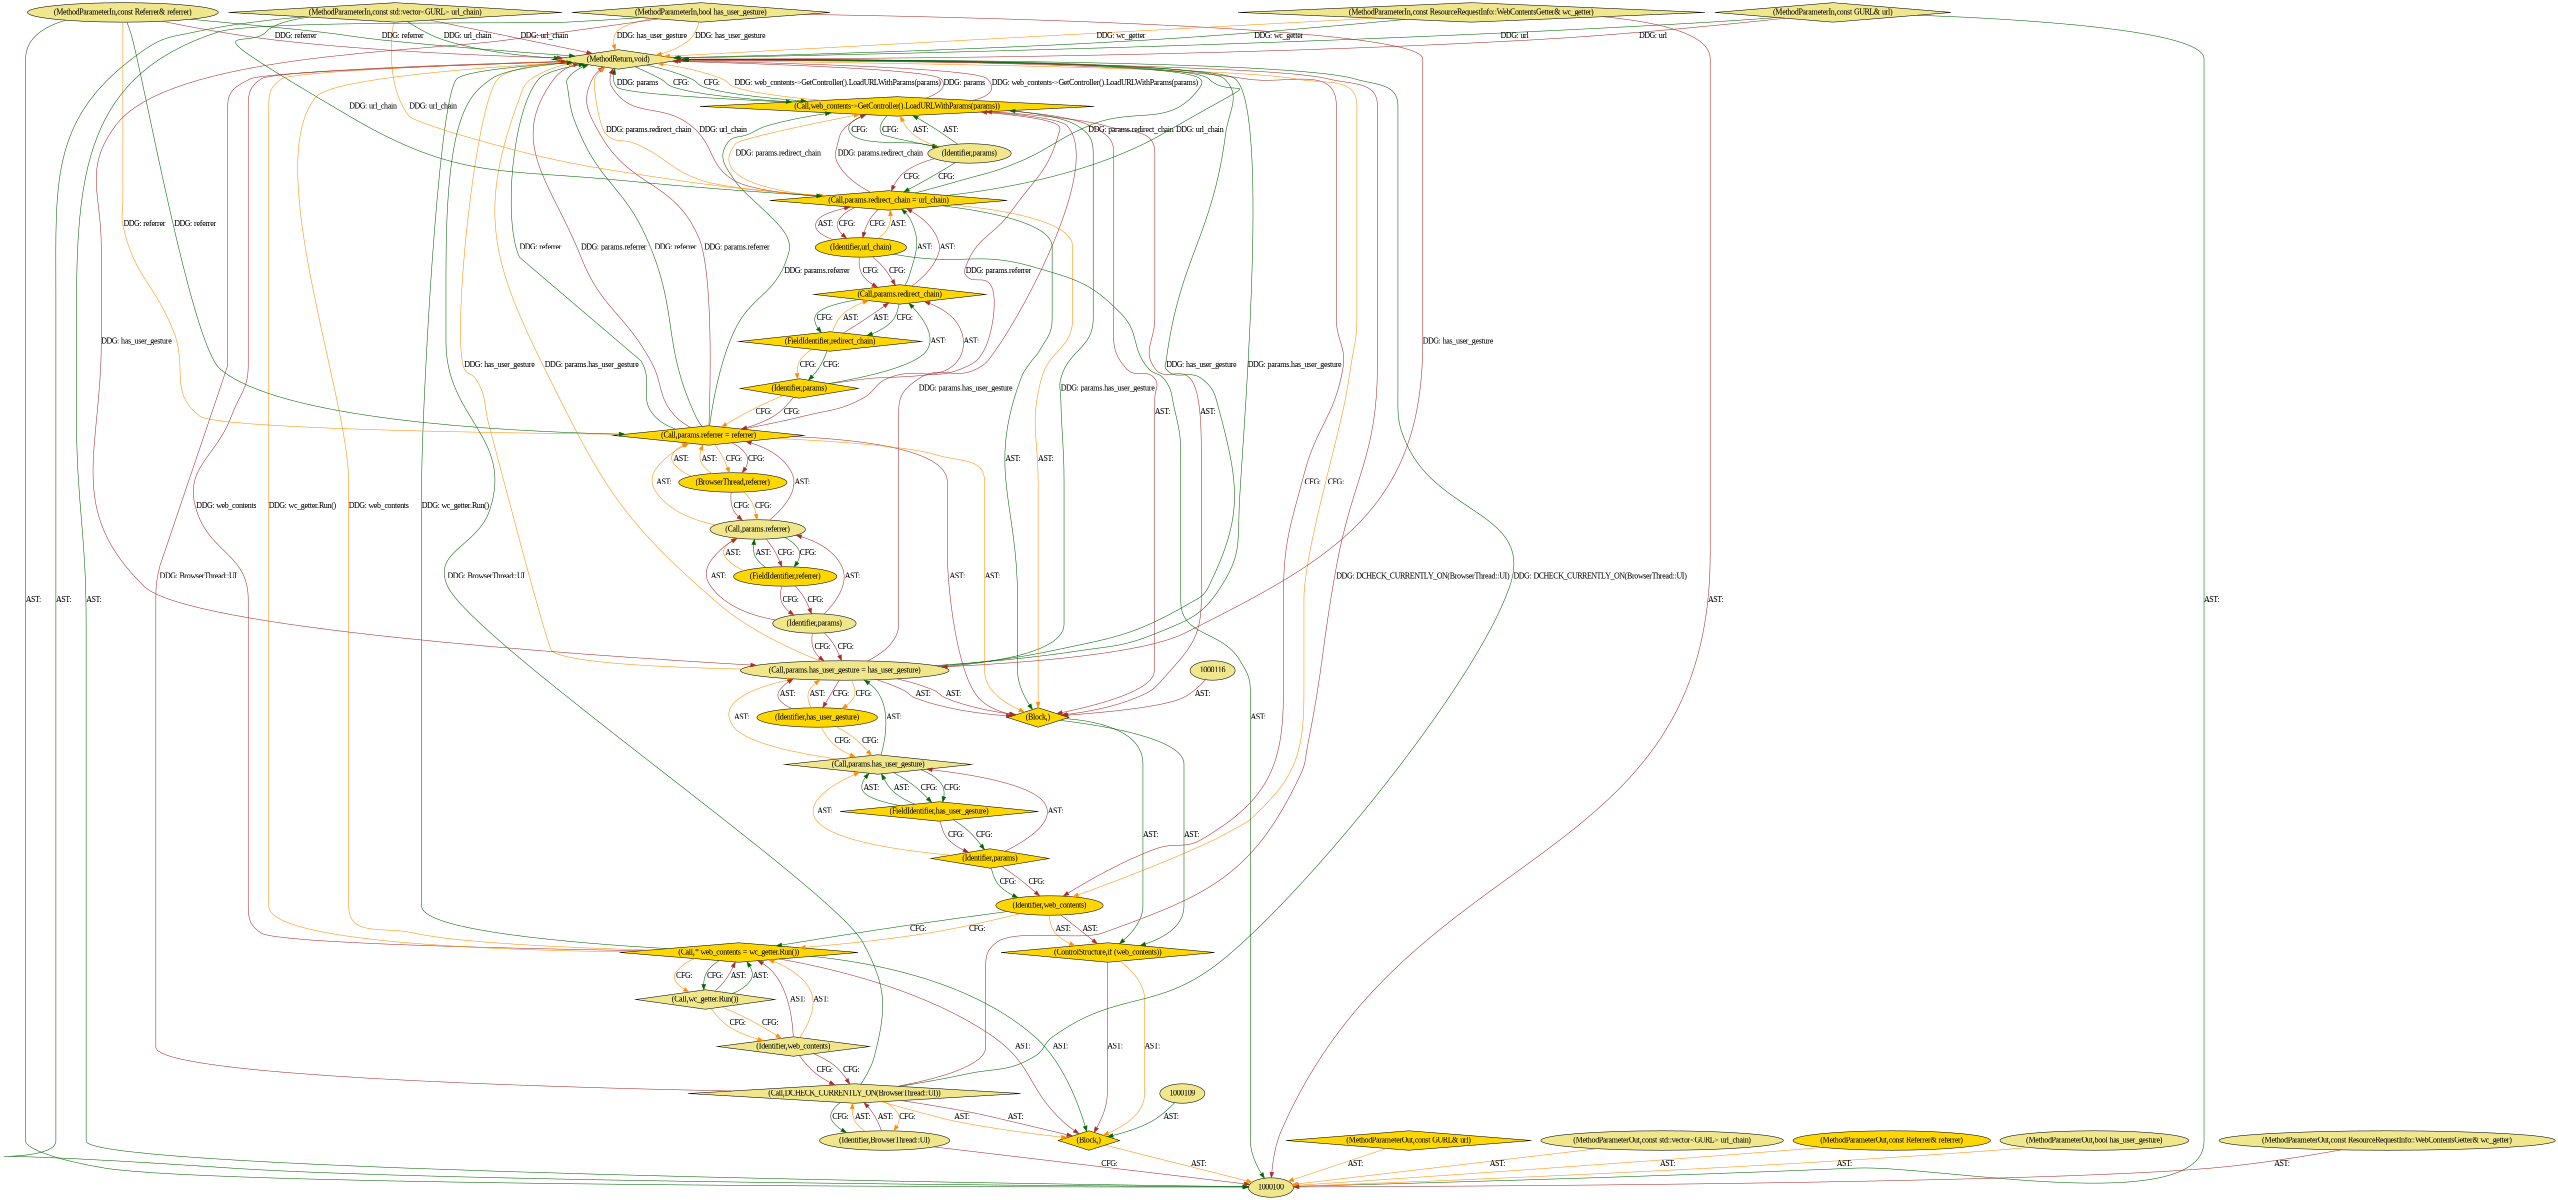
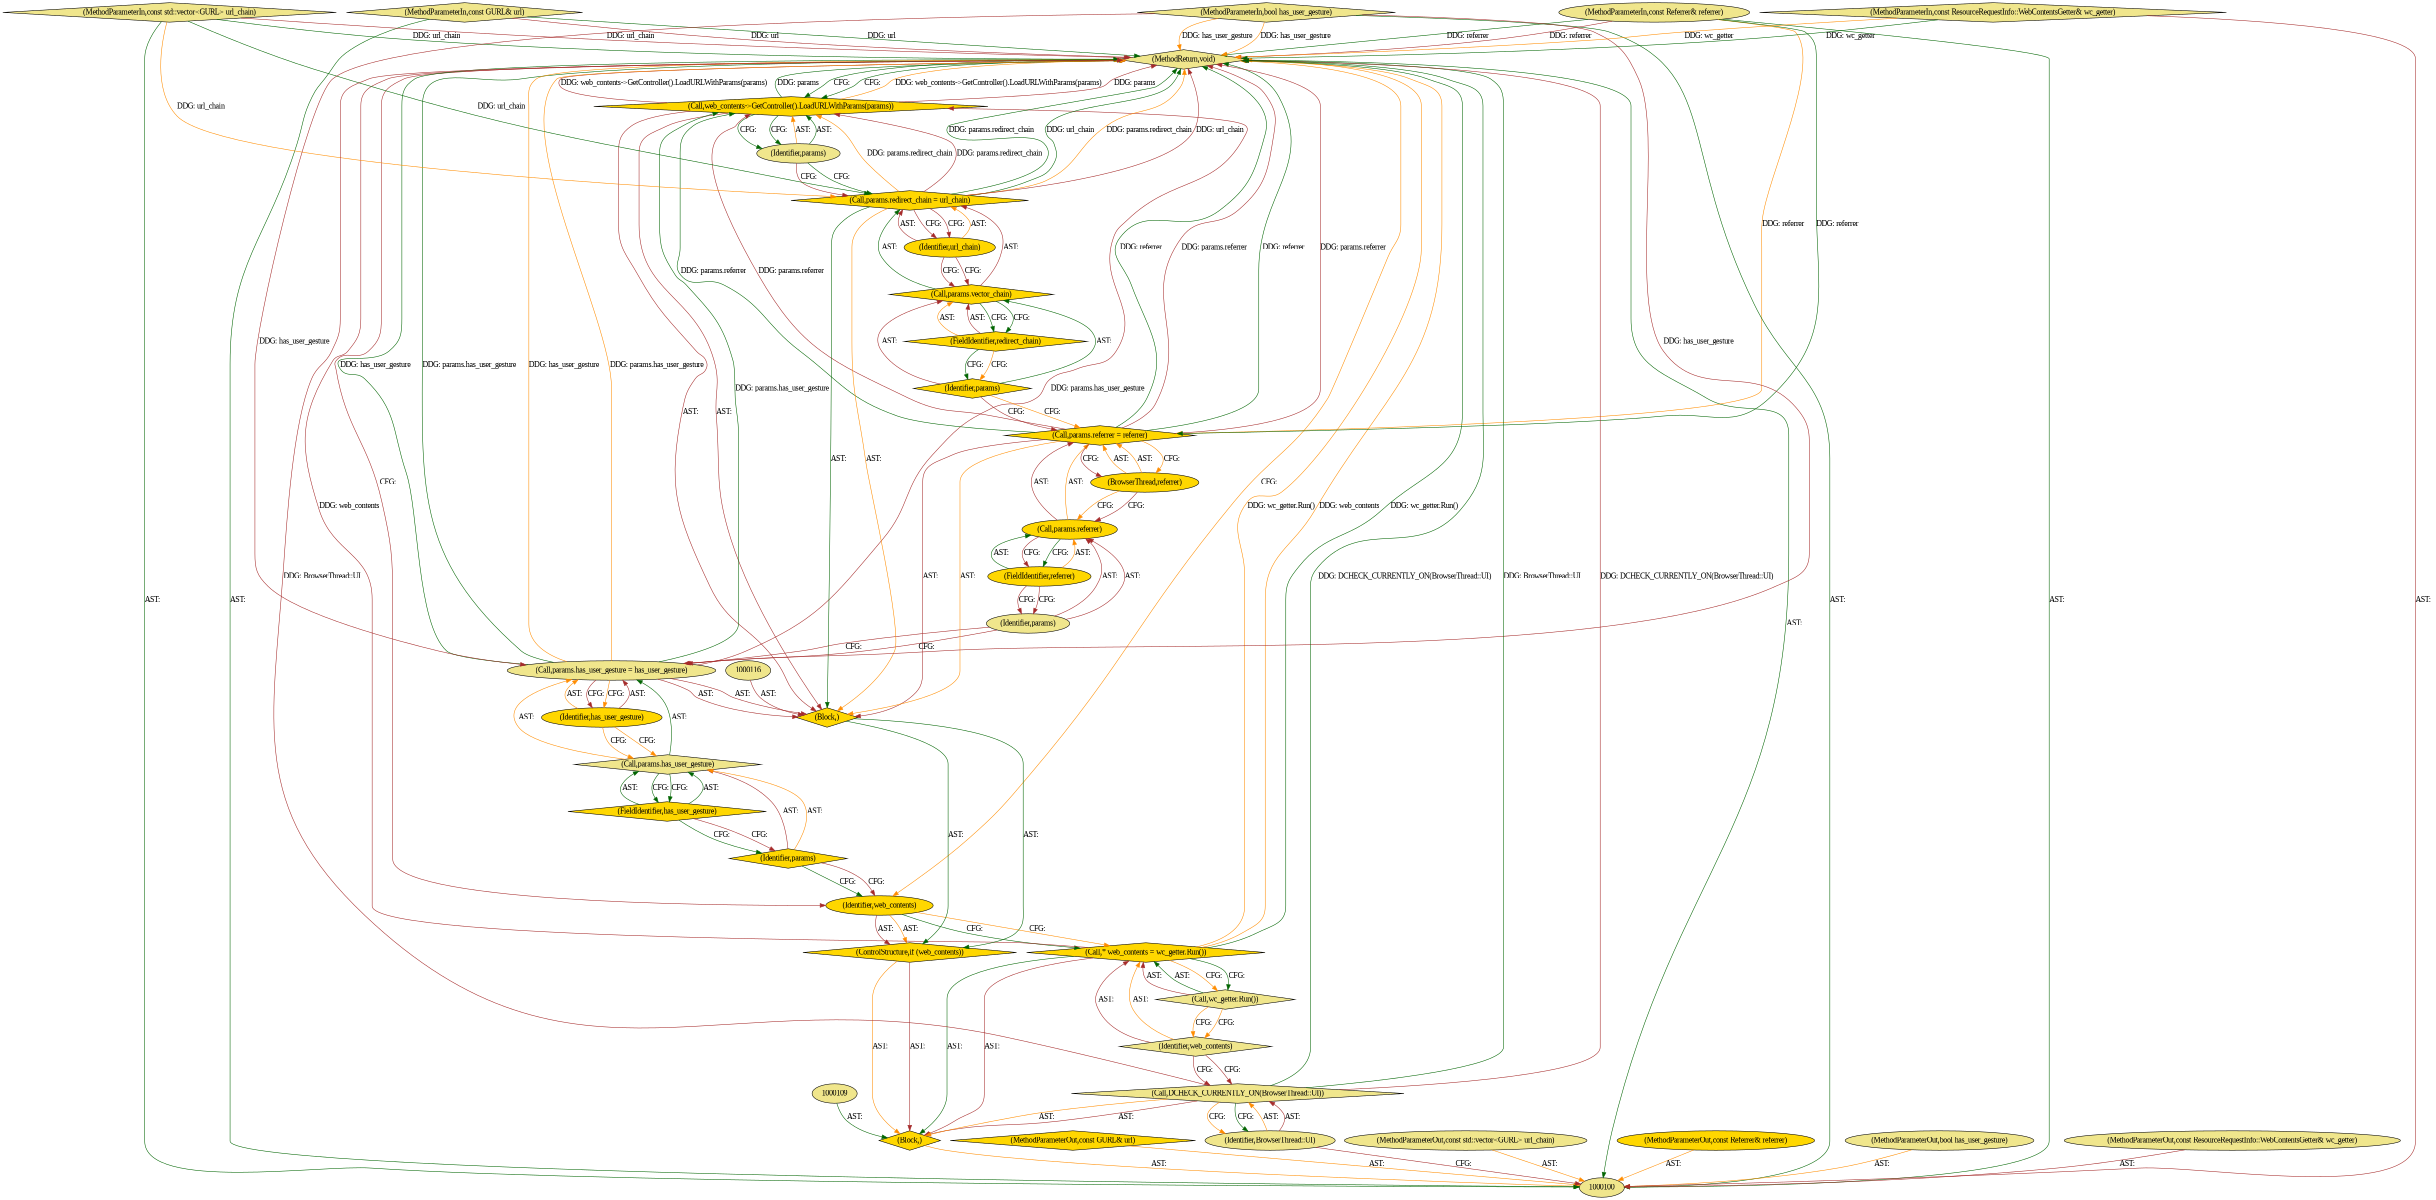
node "(Call,params.redirect_chain)": label "(Call,params.redirect_chain)" -> "(Call,params.vector_chain)"
node "(Call,params.referrer)": fillcolor khaki -> gold
edge "(Identifier,url_chain)" -> "1000100": now "(MethodReturn,void)" -> "1000100"
